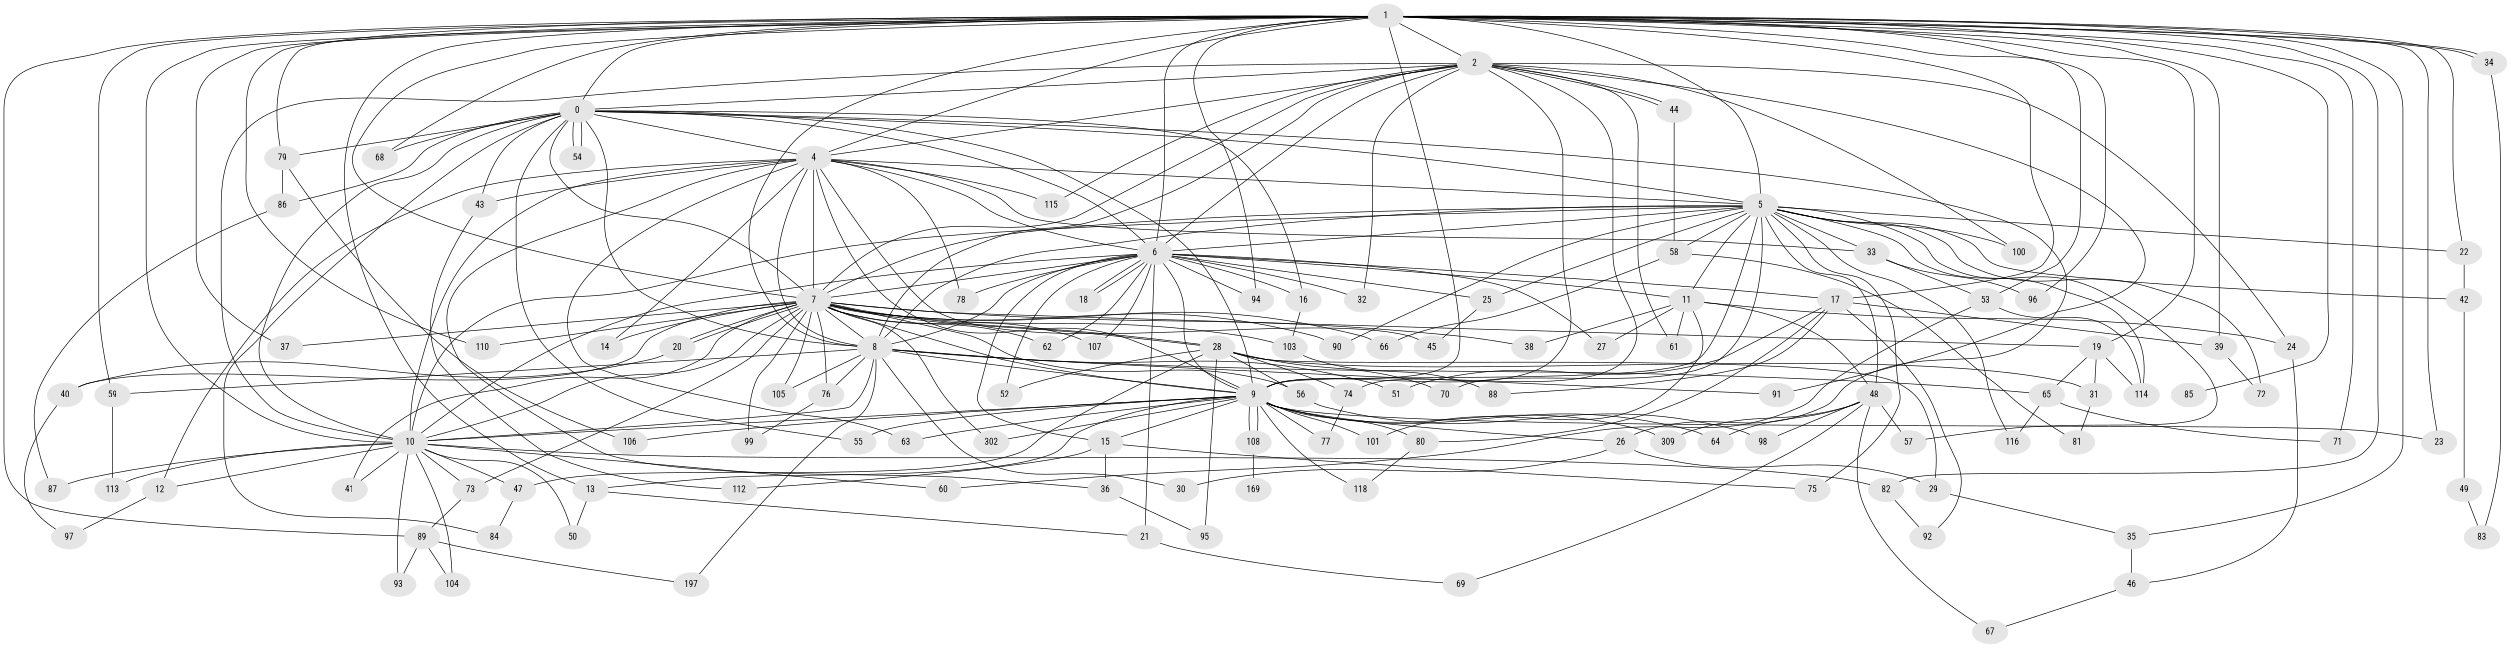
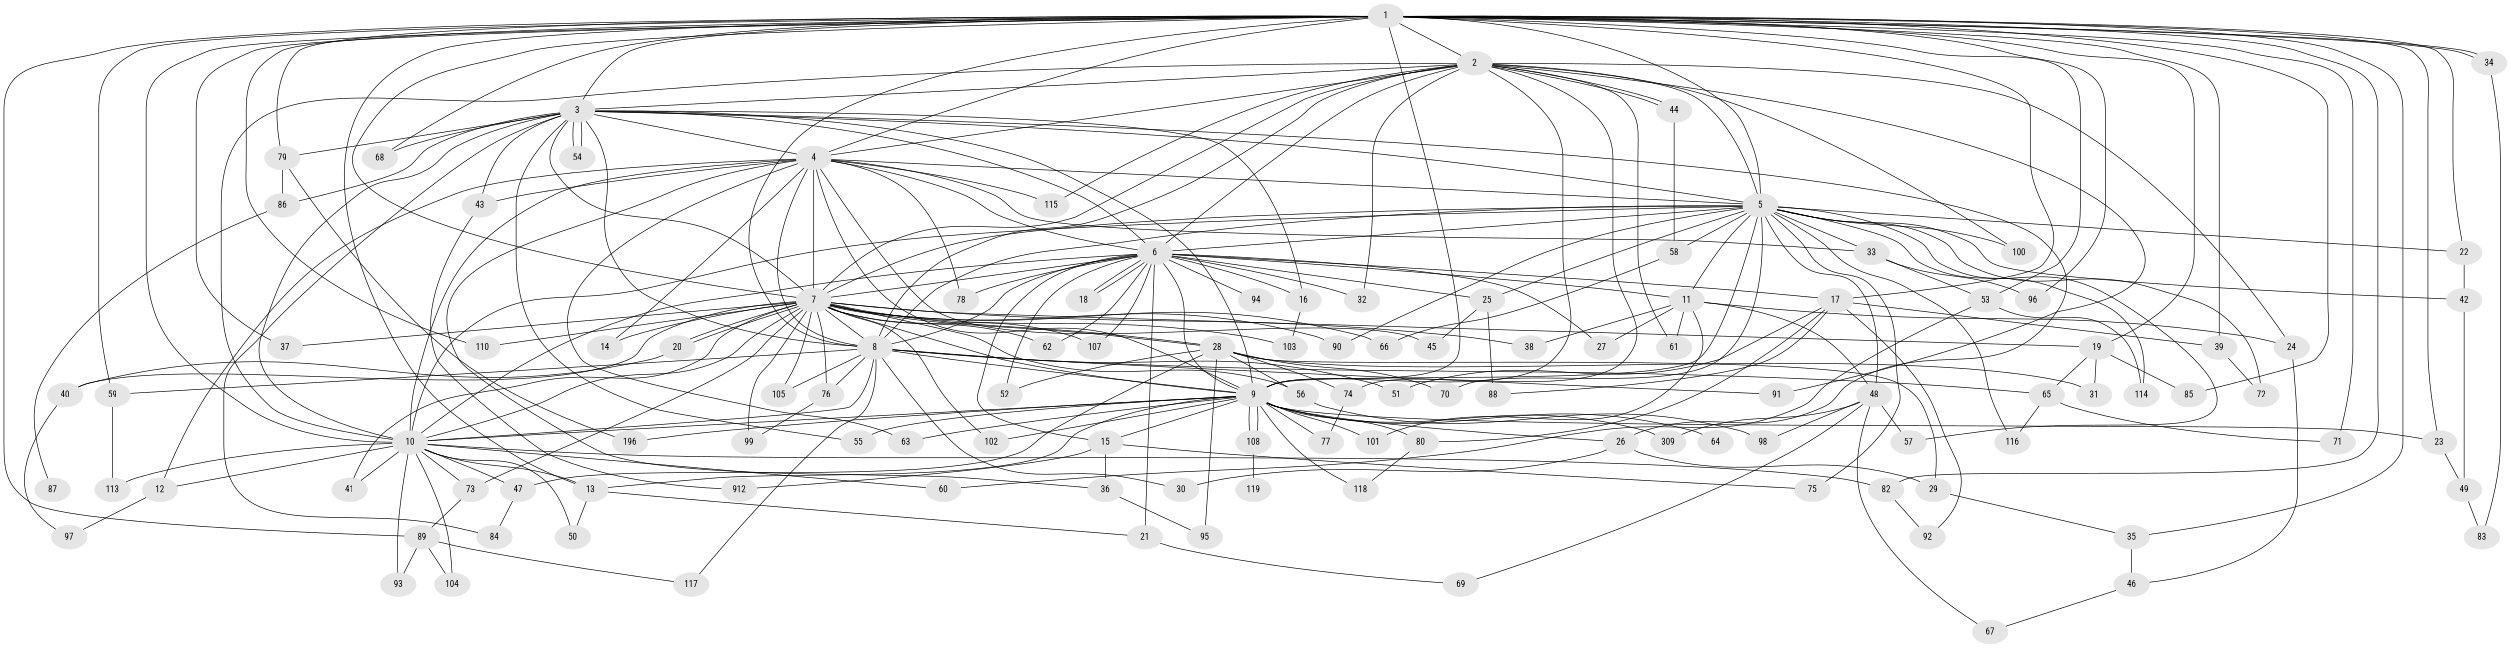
edge "1" -- "6": removed
edge "1" -- "94": removed
edge "2" -- "5": added
node "0": label "0" -> "3"
edge "103" -- "88": now "25" -- "88"
edge "19" -- "114": now "19" -- "85"
edge "48" -- "64": removed
node "106": label "106" -> "196"
node "302": label "302" -> "102"
node "81": removed
edge "10" -- "87": now "10" -- "13"
edge "23" -- "49": added
node "112": label "112" -> "912"
node "169": label "169" -> "119"
node "197": label "197" -> "117"
